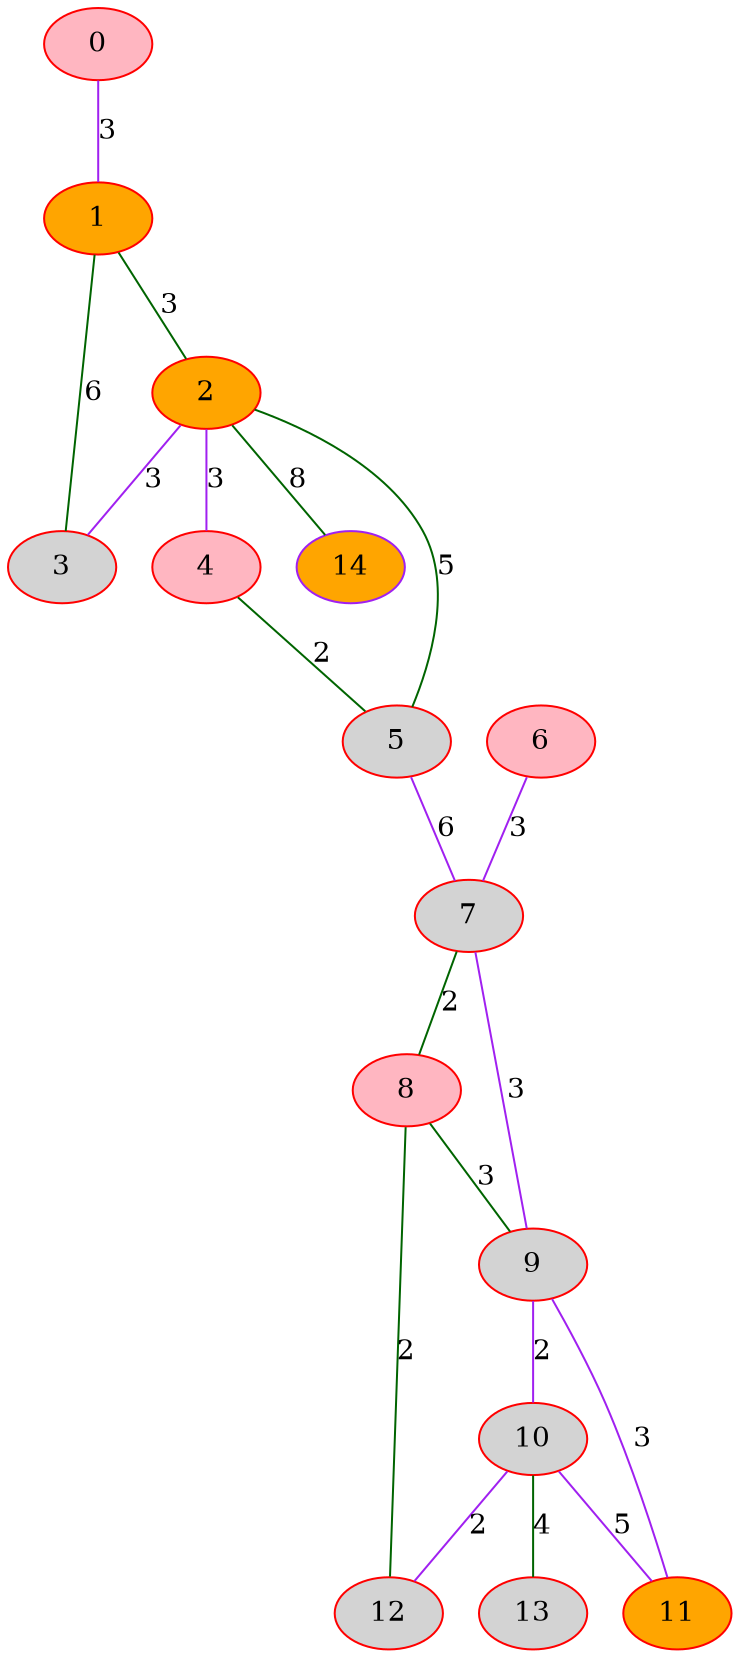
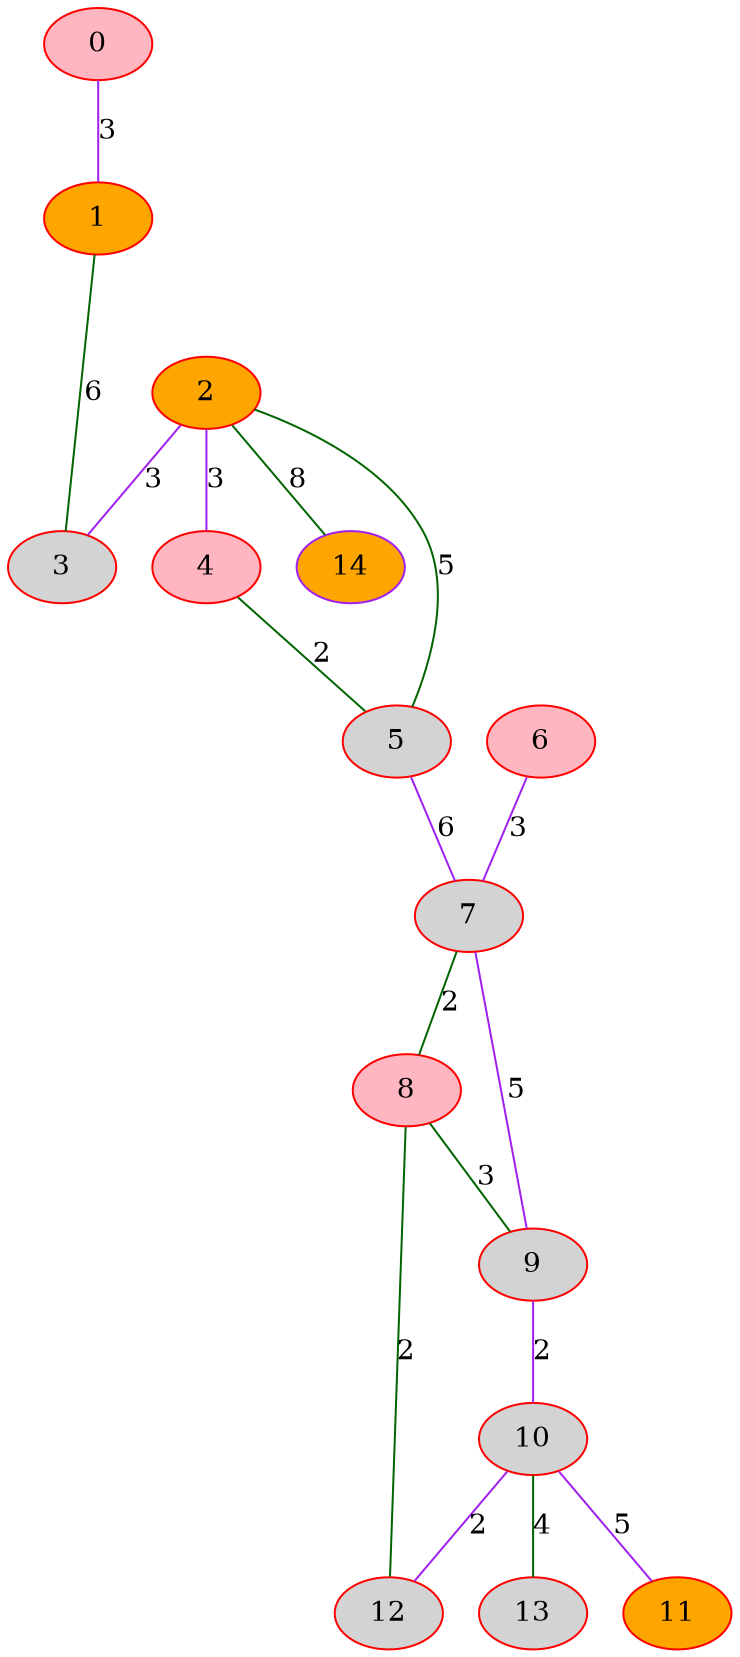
edge "1" -- "2": removed, label "3"
edge "7" -- "9": label "3" -> "5"
edge "9" -- "11": removed, label "3"
